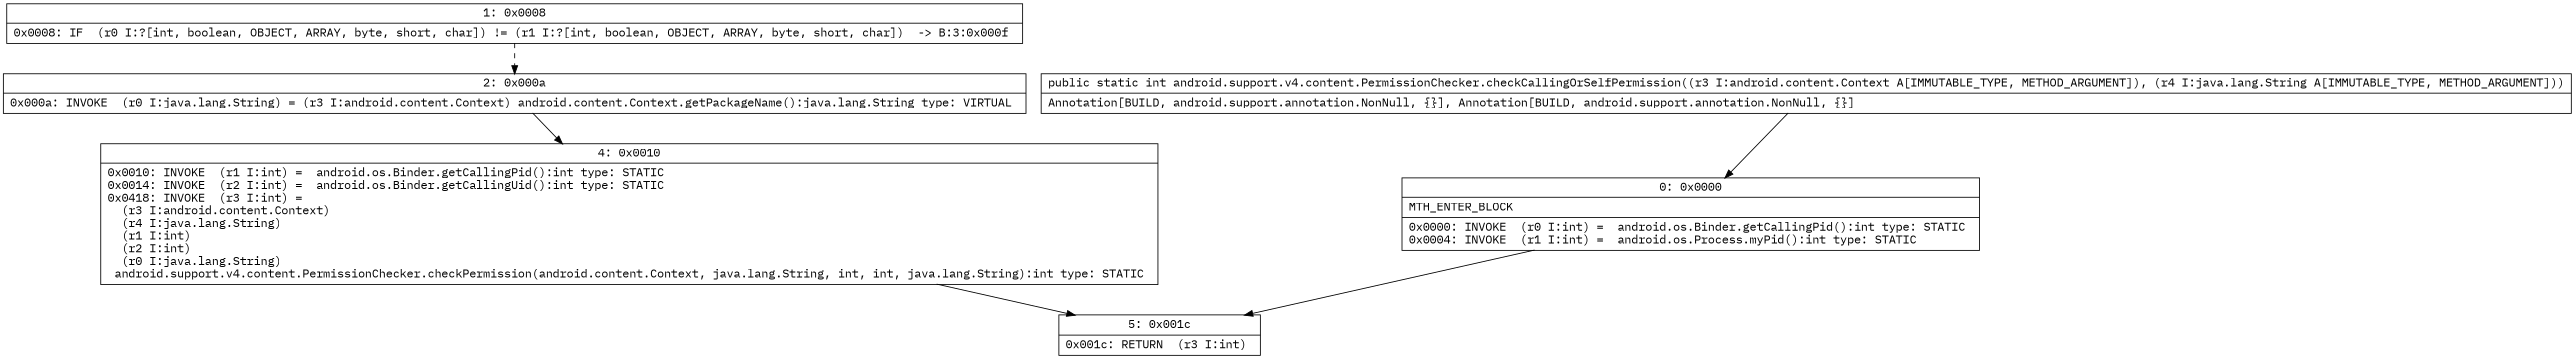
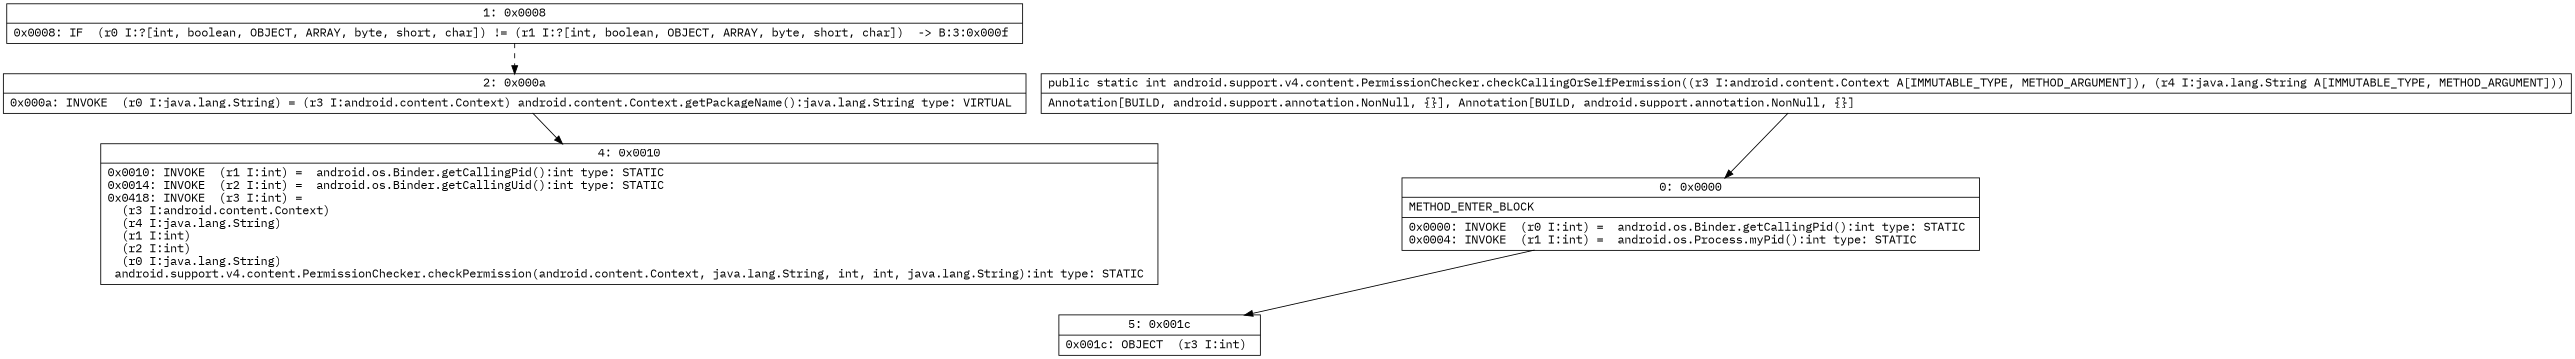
node "0: 0x0000": text "MTH_ENTER_BLOCK" -> "METHOD_ENTER_BLOCK"
edge "4: 0x0010" -> "5: 0x001c": removed
node "5: 0x001c": text "0x001c: RETURN  (r3 I:int)" -> "0x001c: OBJECT  (r3 I:int)"
